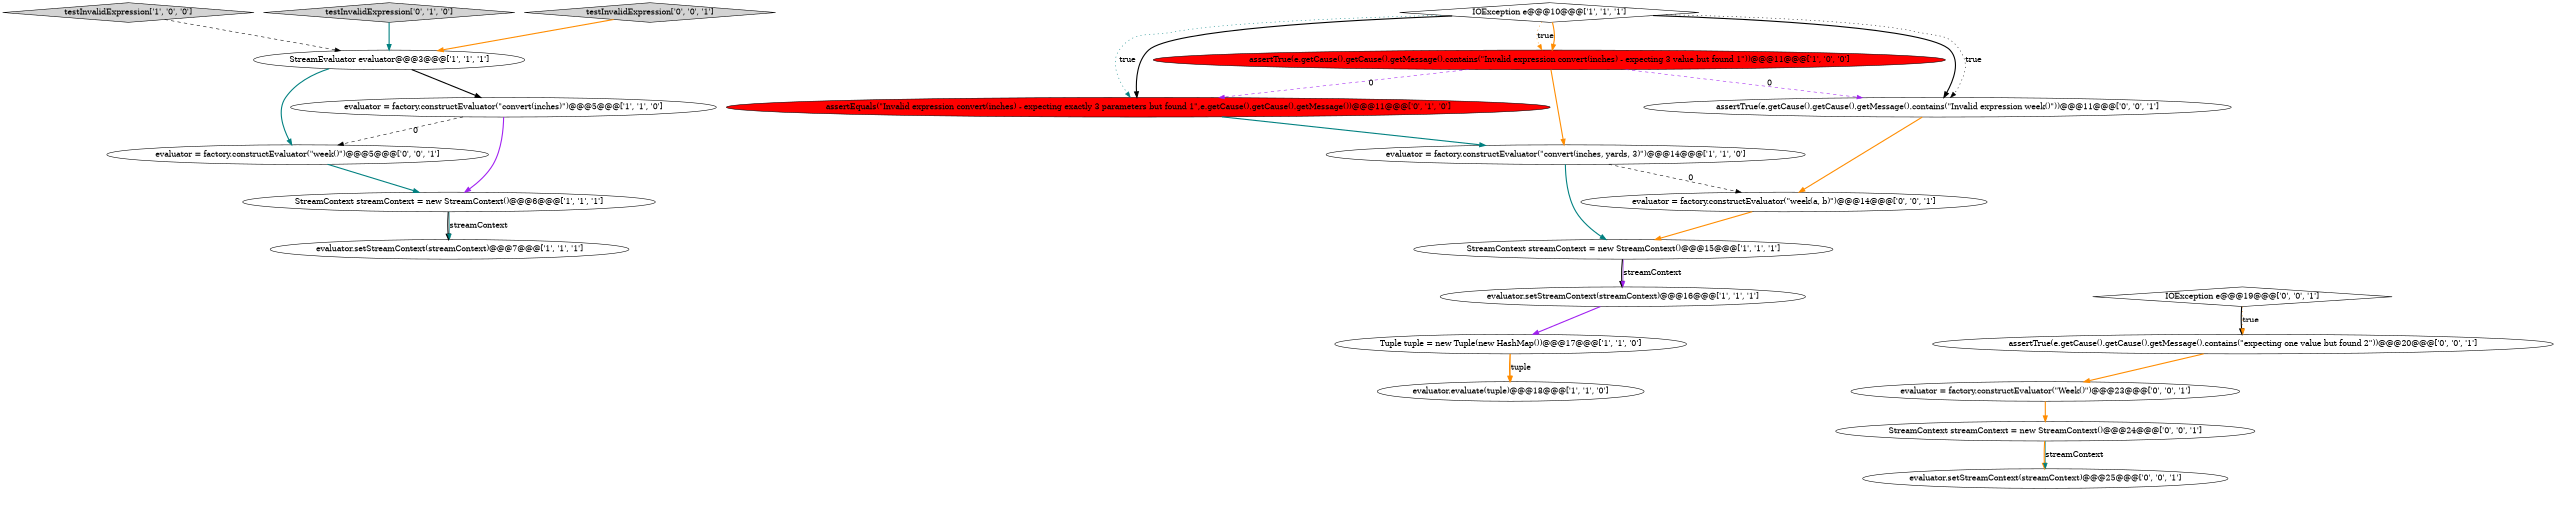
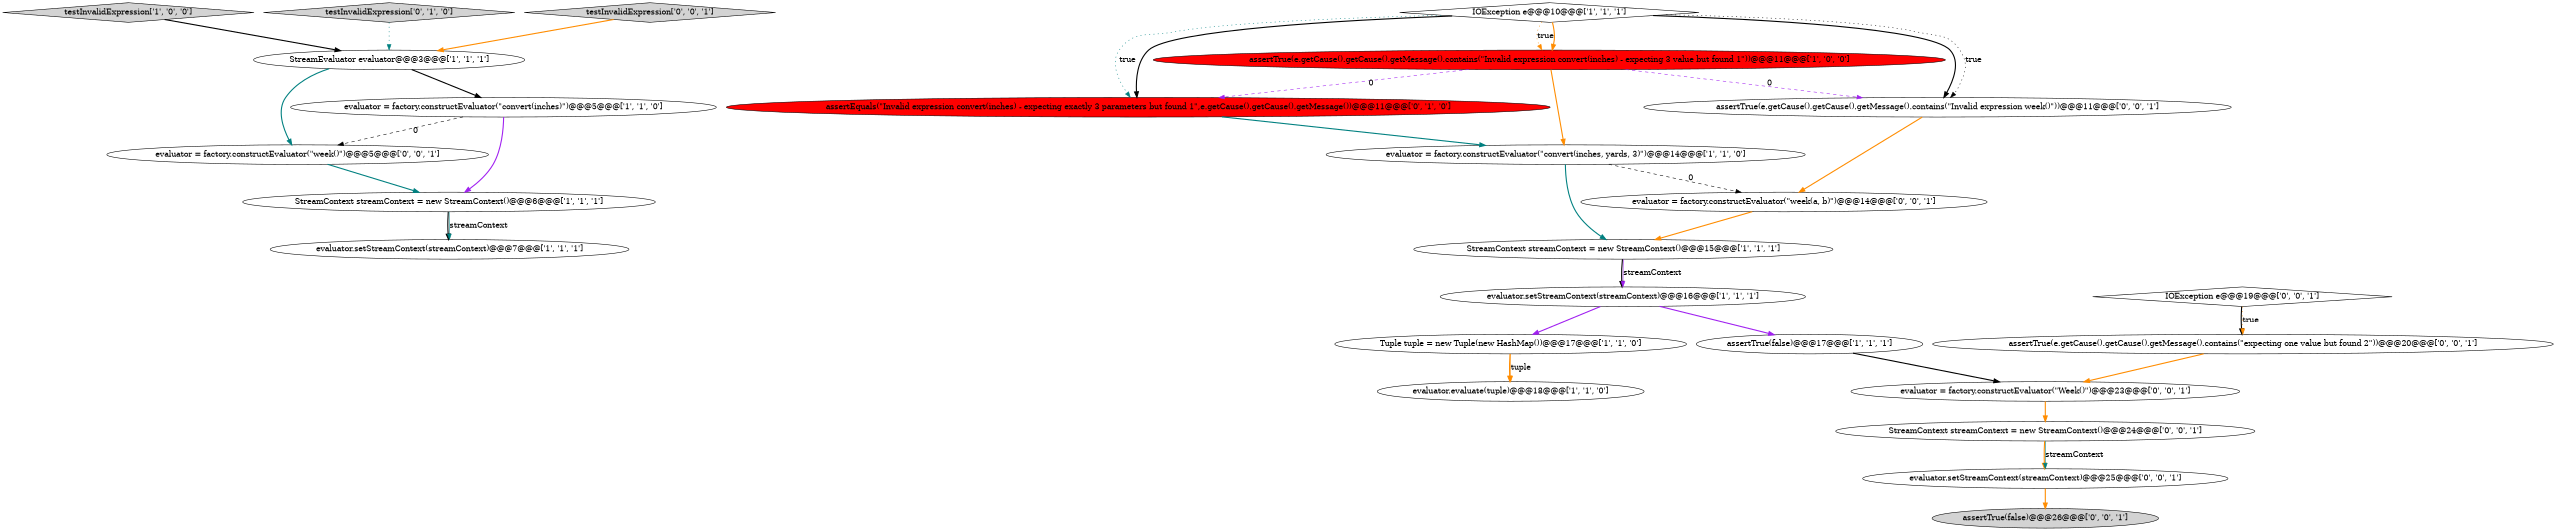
edge "testInvalidExpression['0', '1', '0']" -> "StreamEvaluator evaluator@@@3@@@['1', '1', '1']": style bold -> dotted
edge "testInvalidExpression['1', '0', '0']" -> "StreamEvaluator evaluator@@@3@@@['1', '1', '1']": style dashed -> bold
node "assertTrue(false)@@@17@@@['1', '1', '1']": added
node "assertTrue(false)@@@26@@@['0', '0', '1']": added
